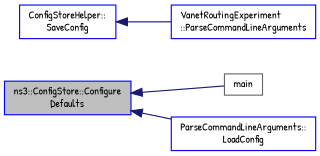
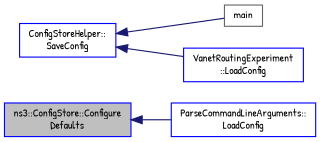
node "VanetRoutingExperiment ::ParseCommandLineArguments": label "VanetRoutingExperiment ::ParseCommandLineArguments" -> "VanetRoutingExperiment ::LoadConfig"
edge "main" -> "ns3::ConfigStore::Configure Defaults": now "main" -> "ConfigStoreHelper:: SaveConfig"
